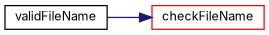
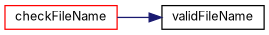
edge "validFileName" -> "checkFileName": reversed
